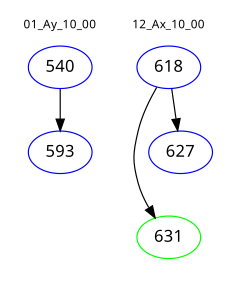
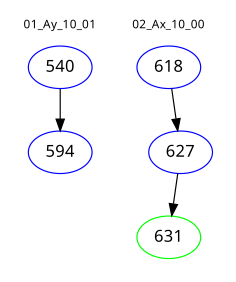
cluster "01_Ay_10_00": label "01_Ay_10_00" -> "01_Ay_10_01"
cluster "12_Ax_10_00": label "12_Ax_10_00" -> "02_Ax_10_00"
edge "618" -> "631": now "627" -> "631"
node "593": label "593" -> "594"
